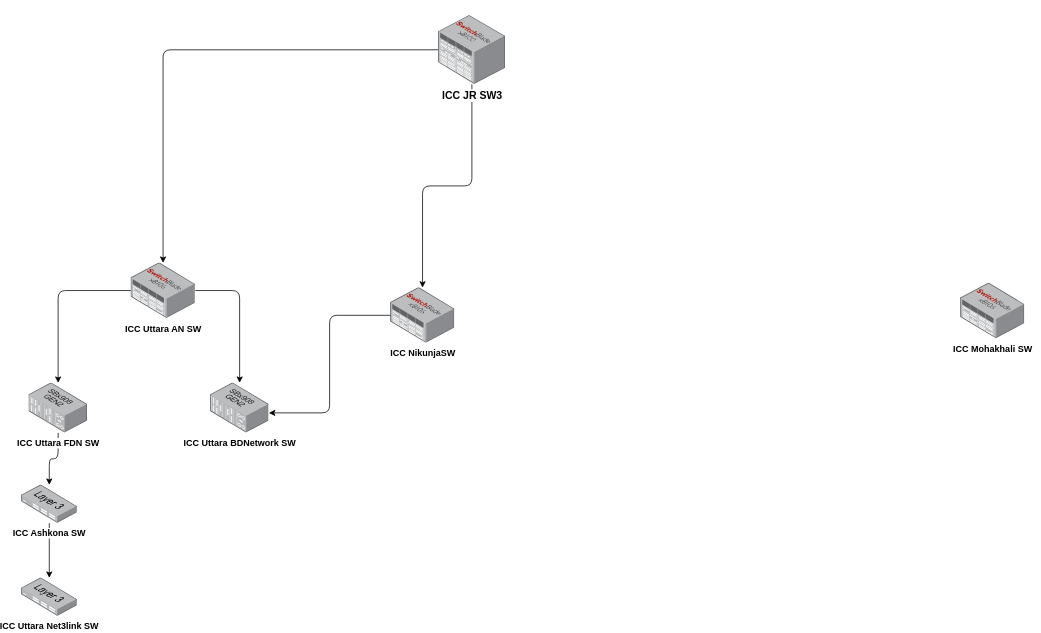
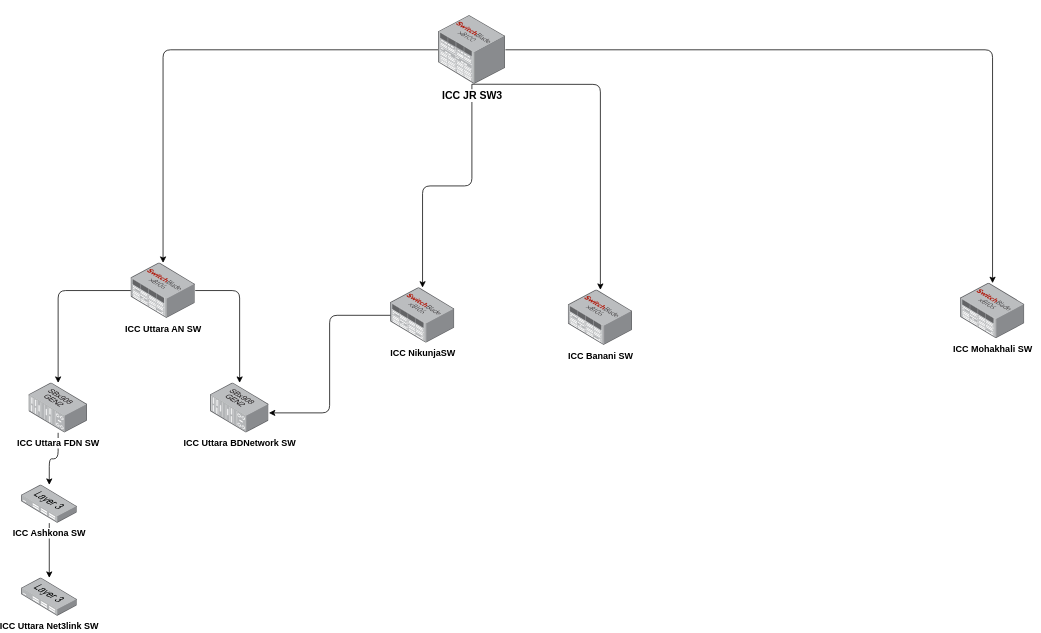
edge "ICC JR SW3" -> "ICC Mohakhali SW": added
edge "ICC JR SW3" -> "ICC Banani SW": added
node "ICC Banani SW": added
